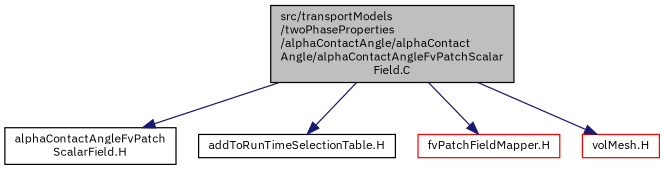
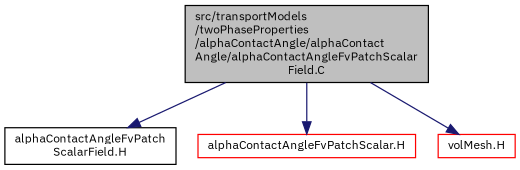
node "addToRunTimeSelectionTable.H": removed
node "fvPatchFieldMapper.H": label "fvPatchFieldMapper.H" -> "alphaContactAngleFvPatchScalar.H"
